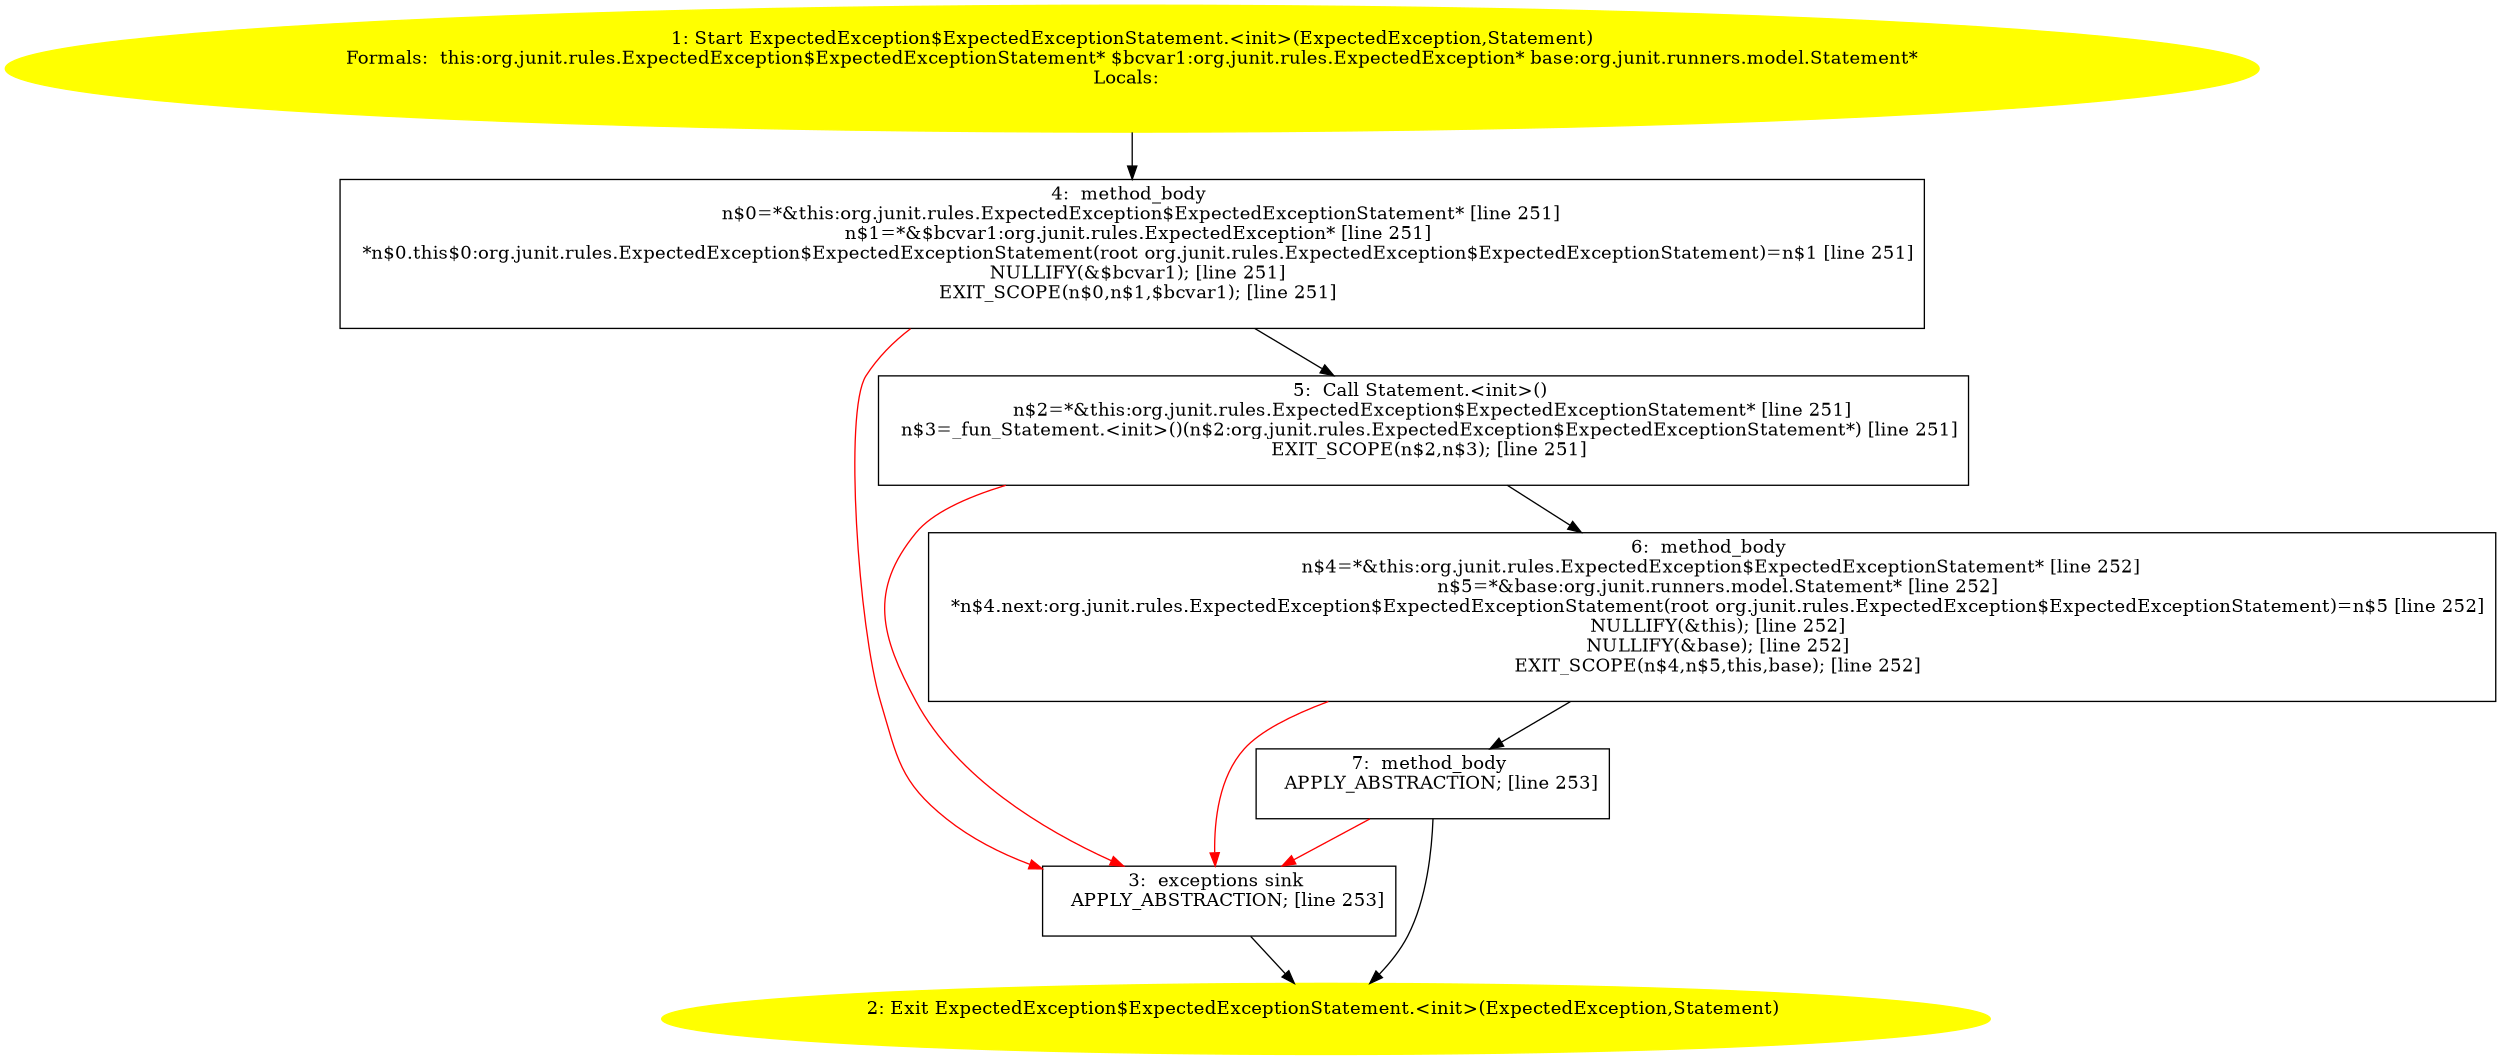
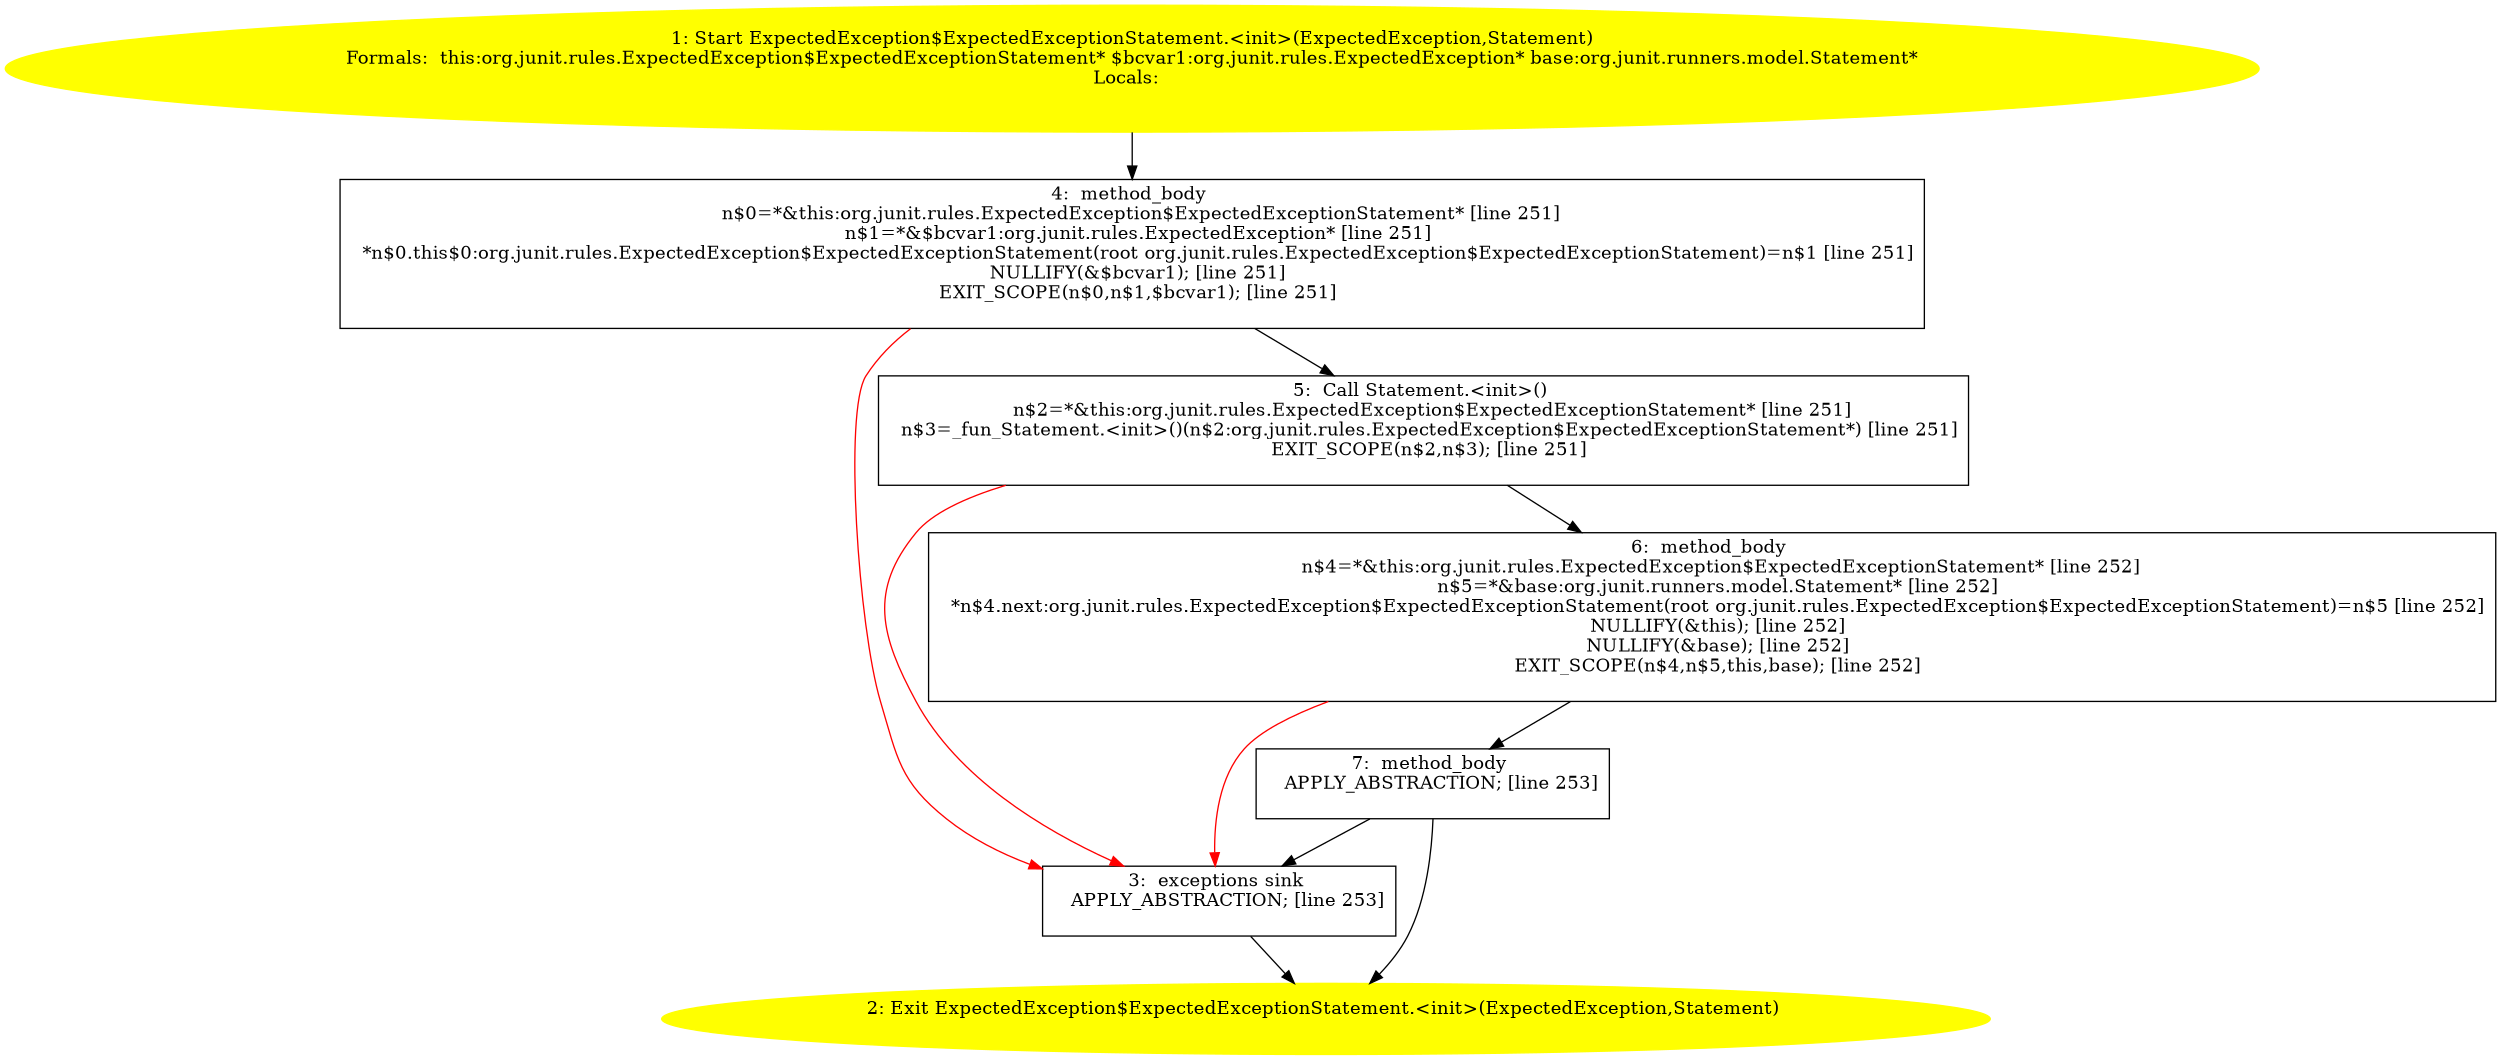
edge "7:  method_body APPLY_ABSTRACTION; [line 253]" -> "3:  exceptions sink APPLY_ABSTRACTION; [line 253]": color red -> black
